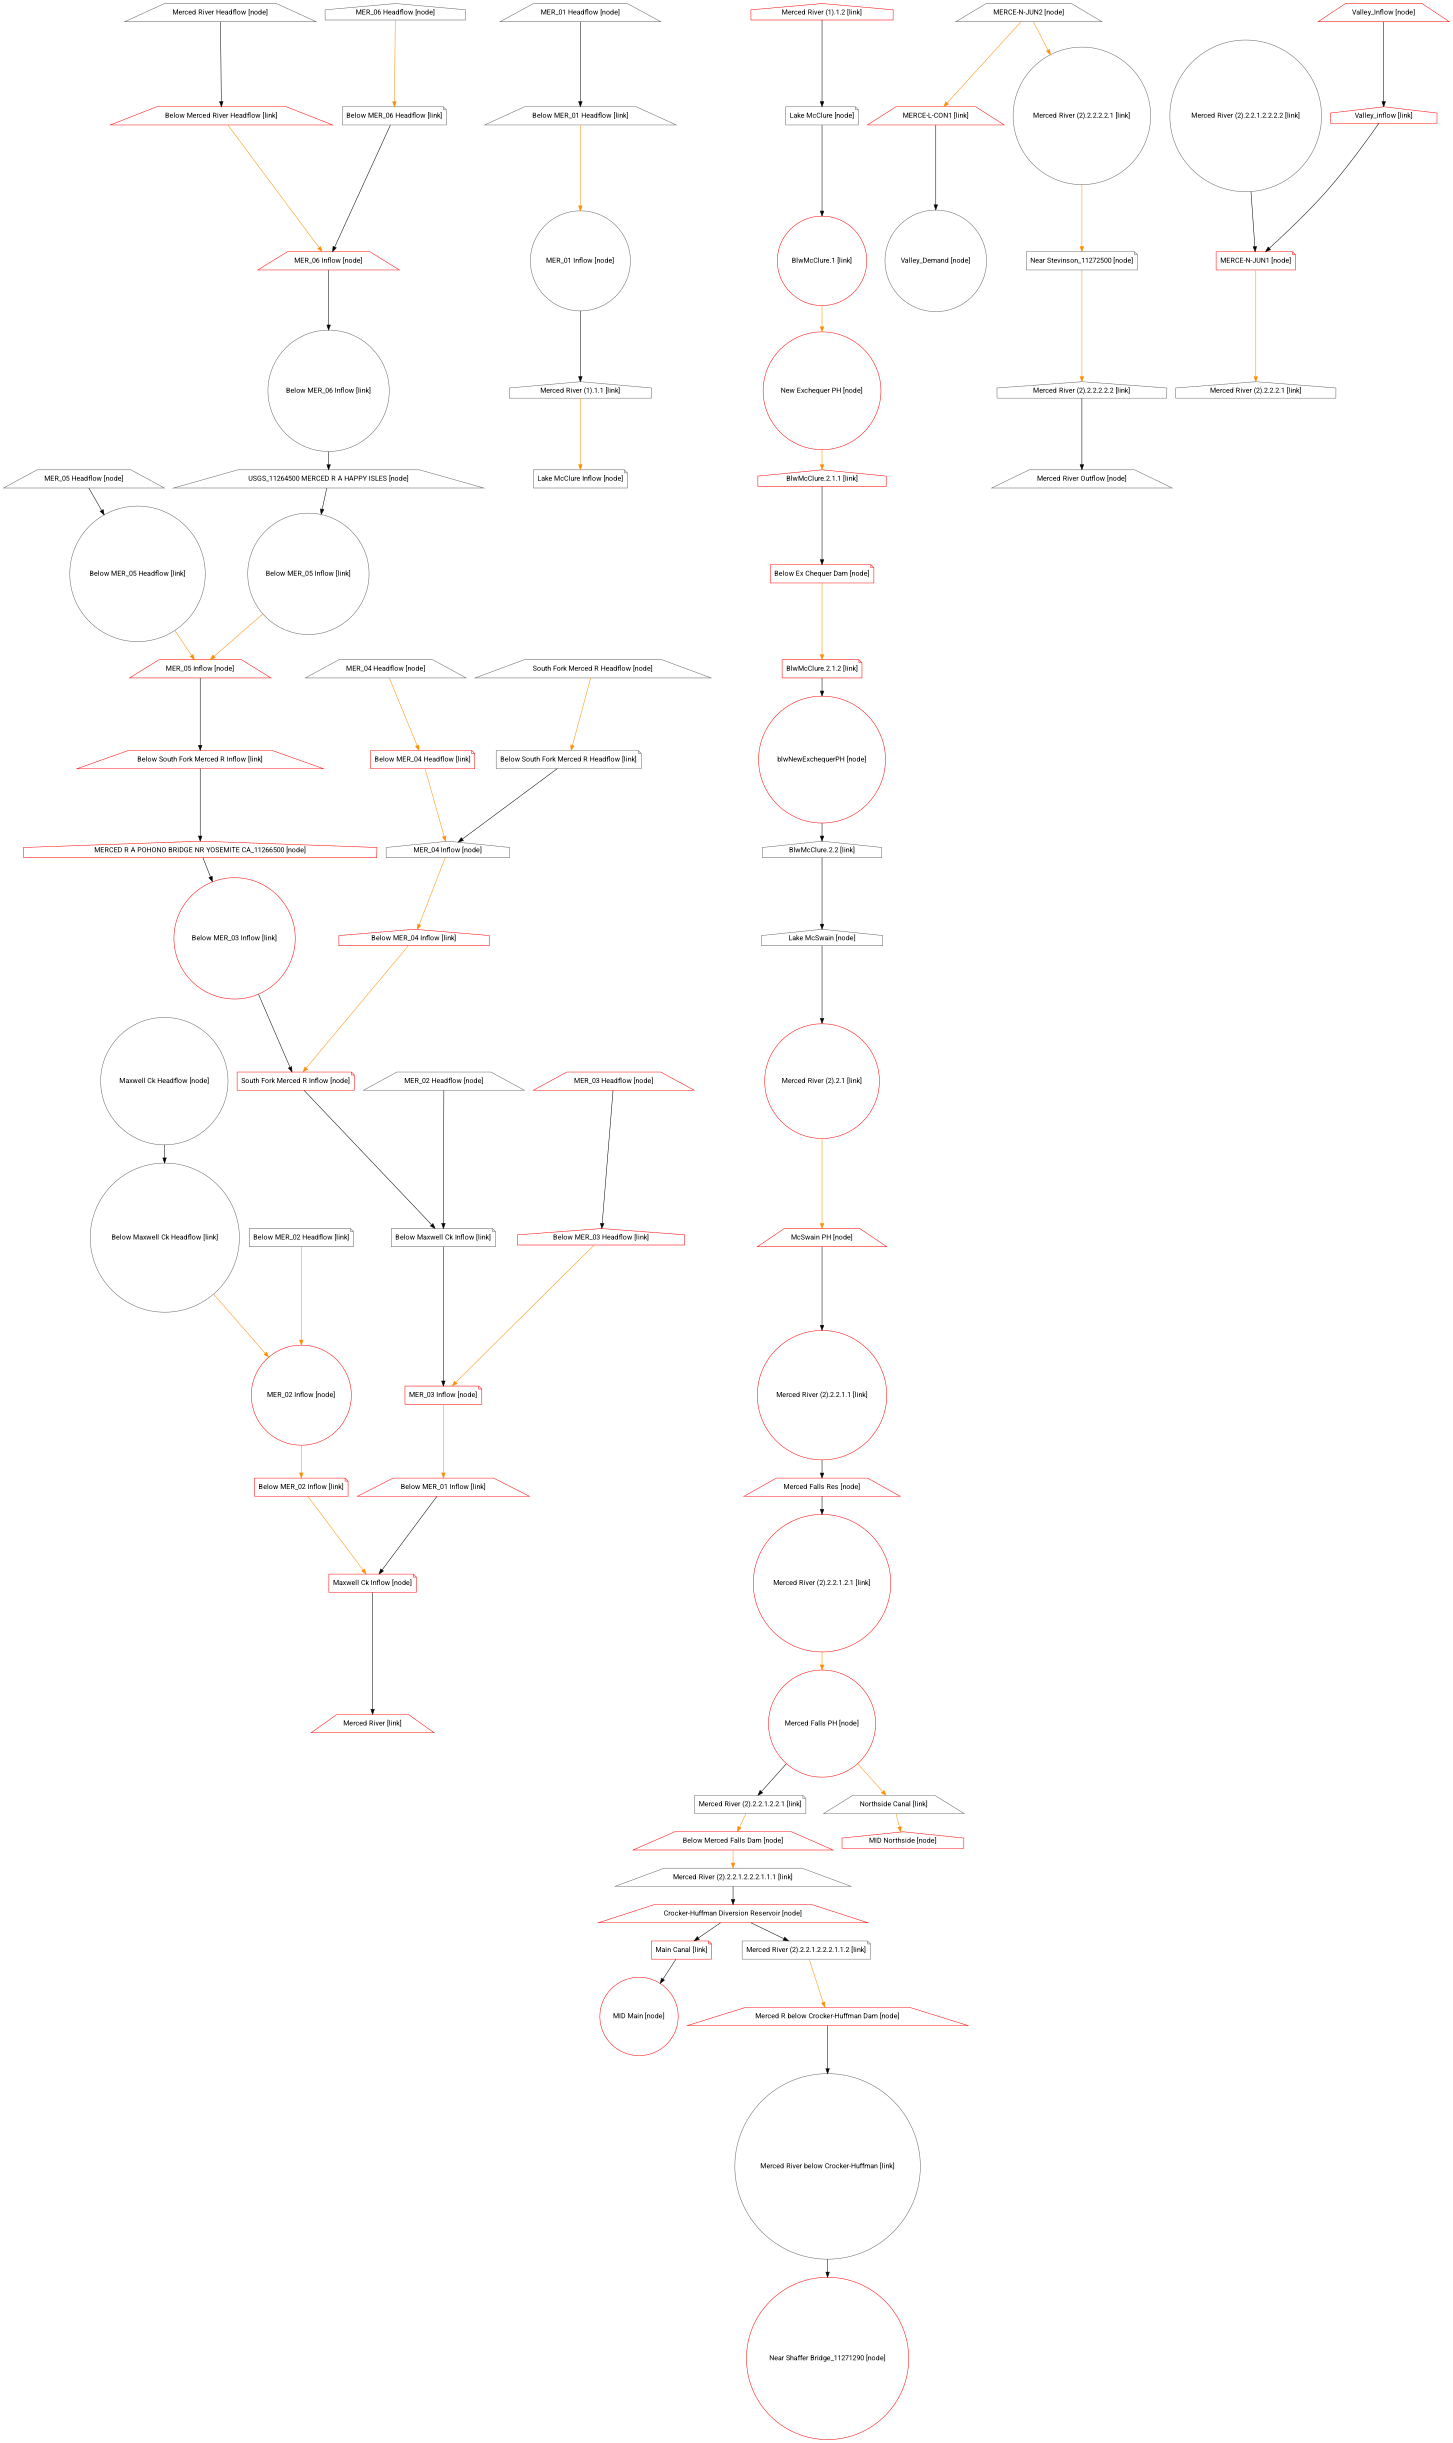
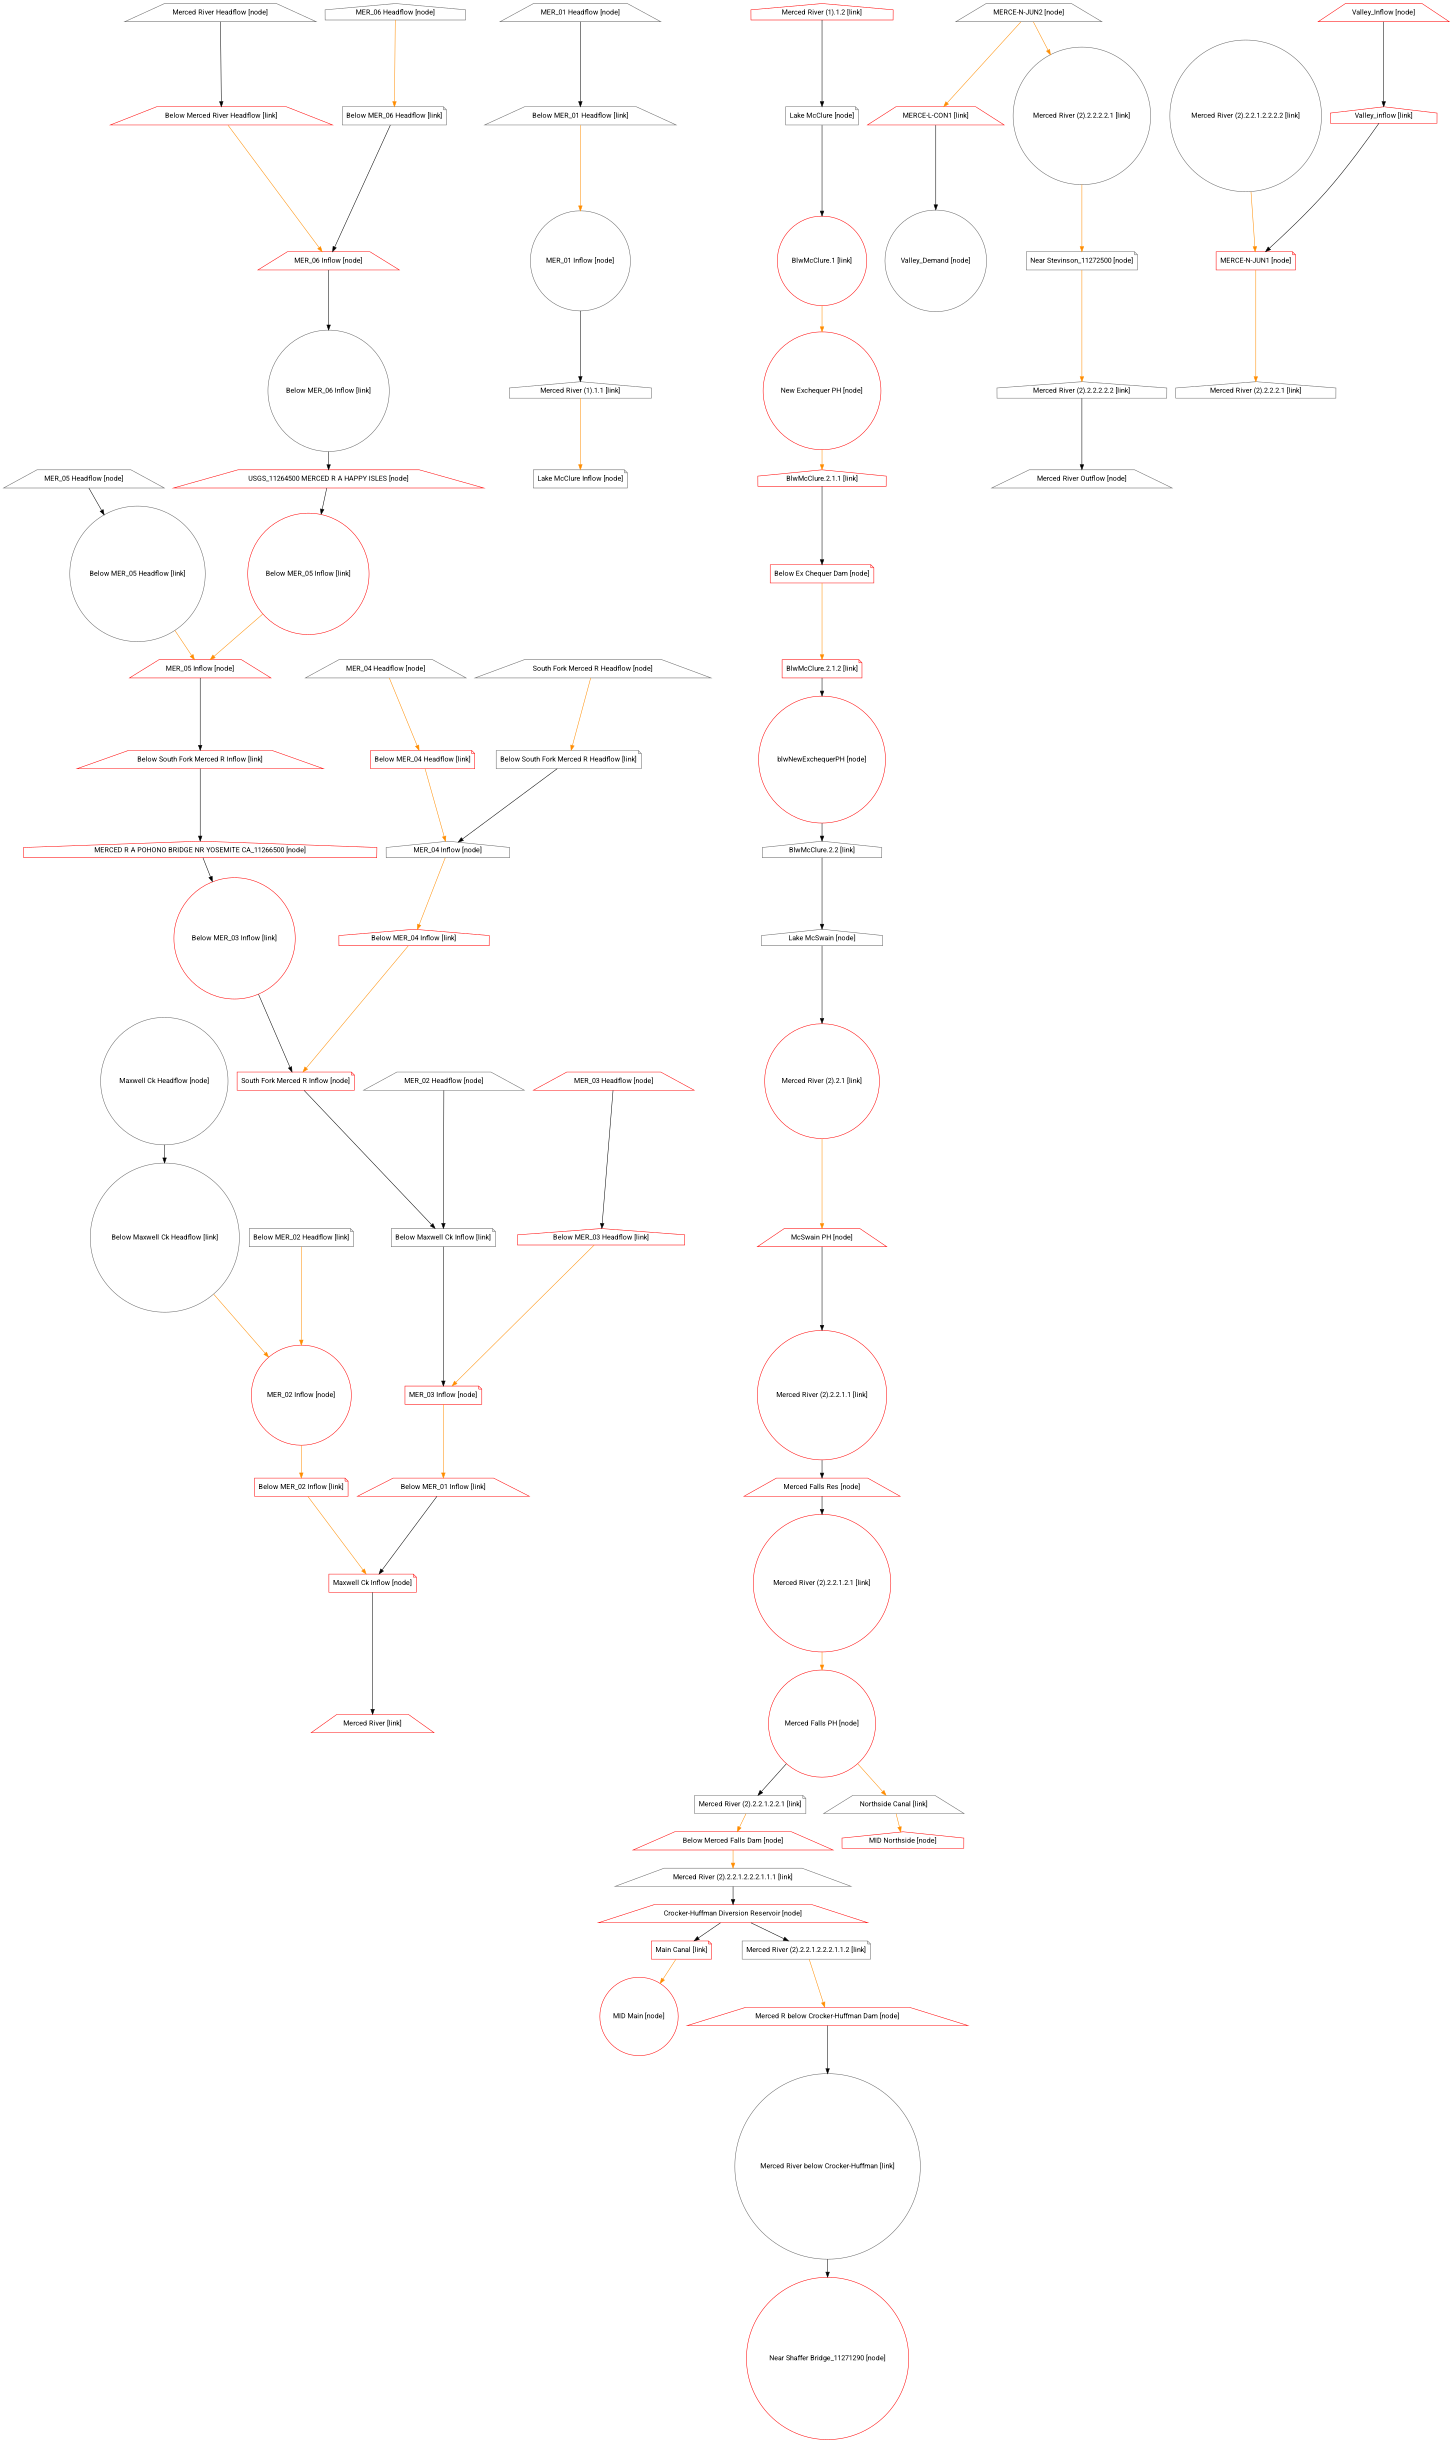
edge "Merced River (2).2.2.1.2.2.2.2 [link]" -> "MERCE-N-JUN1 [node]": color black -> darkorange
node "USGS_11264500 MERCED R A HAPPY ISLES [node]": color gray40 -> red
node "Below MER_05 Inflow [link]": color gray40 -> red
edge "Main Canal [link]" -> "MID Main [node]": color black -> darkorange
